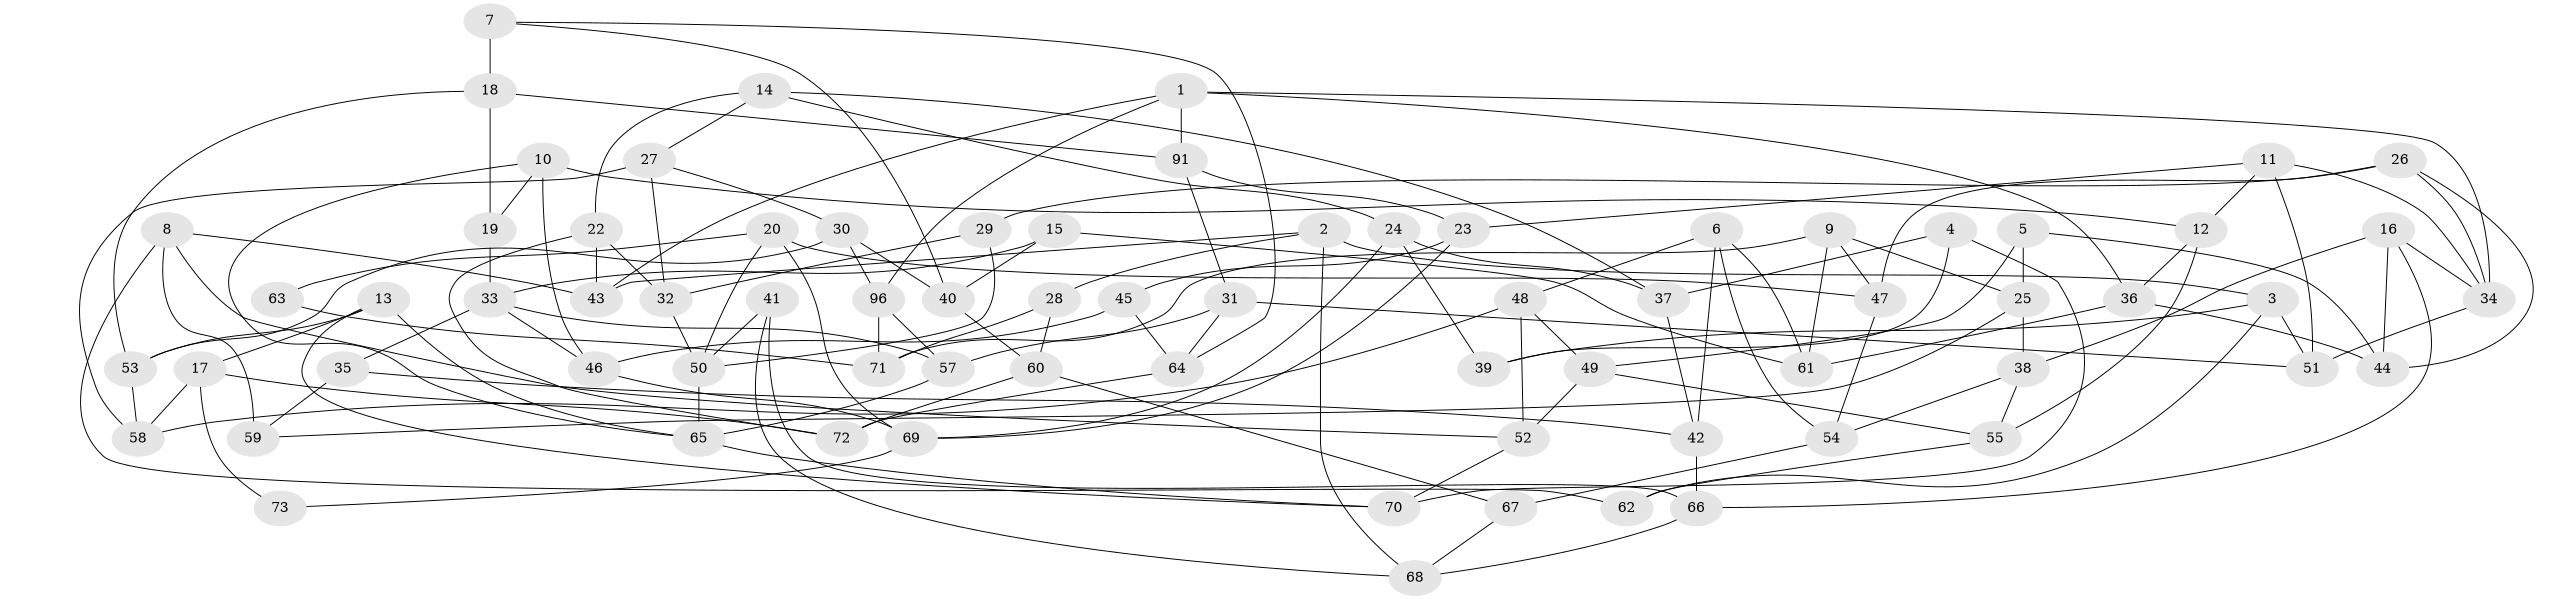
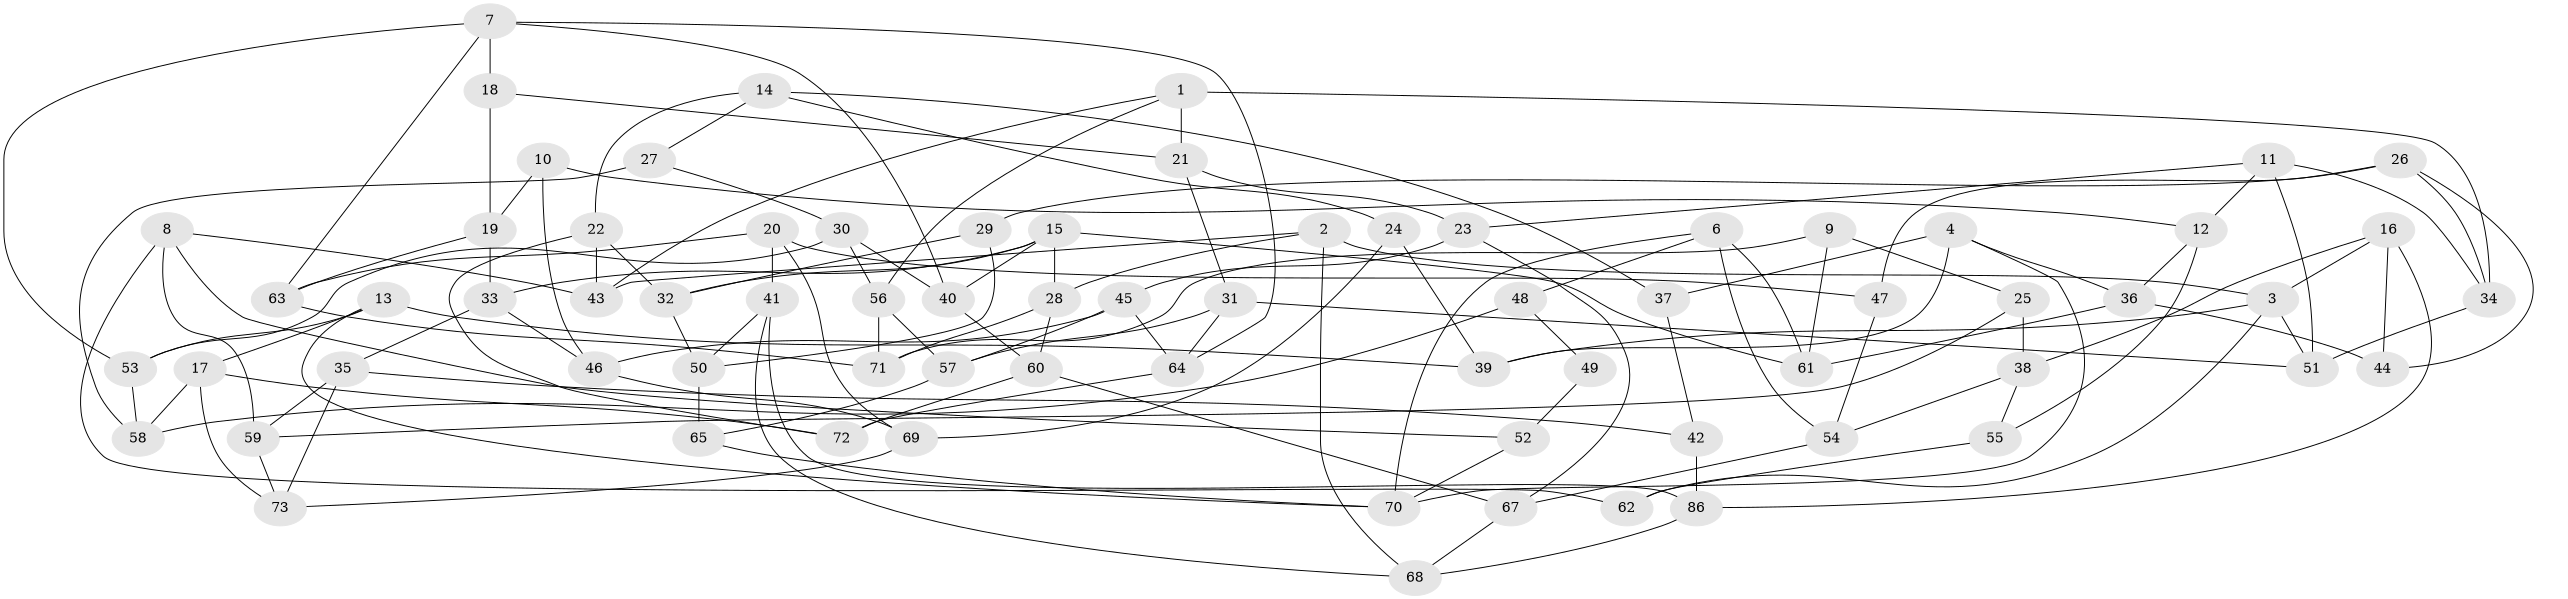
edge "1" -- "36": now "4" -- "36"
edge "18" -- "53": now "7" -- "53"
edge "7" -- "63": added
node "91": label "91" -> "21"
edge "27" -- "32": now "15" -- "32"
node "5": removed
edge "19" -- "63": added
edge "15" -- "28": added
edge "9" -- "47": removed
edge "16" -- "34": now "16" -- "3"
edge "24" -- "37": removed
edge "20" -- "50": now "20" -- "41"
node "96": label "96" -> "56"
edge "6" -- "42": now "6" -- "70"
edge "33" -- "57": now "45" -- "57"
edge "10" -- "65": removed
edge "48" -- "52": removed
edge "23" -- "69": now "23" -- "67"
edge "13" -- "65": now "13" -- "39"
edge "49" -- "55": removed
edge "35" -- "73": added
edge "59" -- "73": added
node "66": label "66" -> "86"
